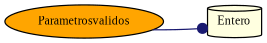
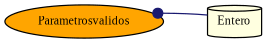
edge "Parametrosvalidos" -> "Entero": reversed
